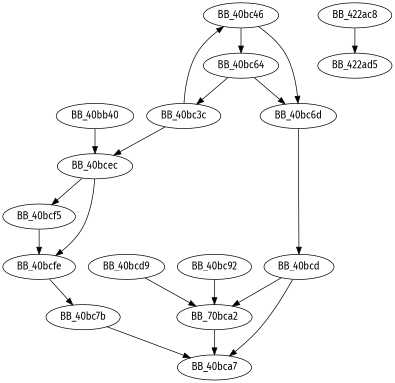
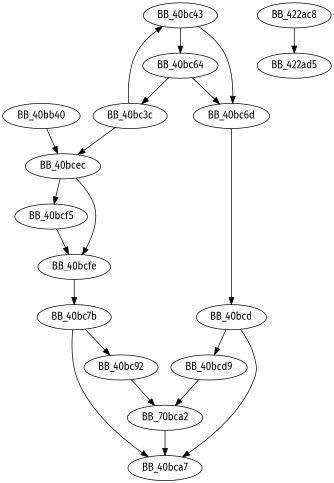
node "BB_40bc46": label "BB_40bc46" -> "BB_40bc43"
edge "BB_40bcd" -> "BB_70bca2": now "BB_40bcd" -> "BB_40bcd9"
edge "BB_40bc7b" -> "BB_40bc92": added
